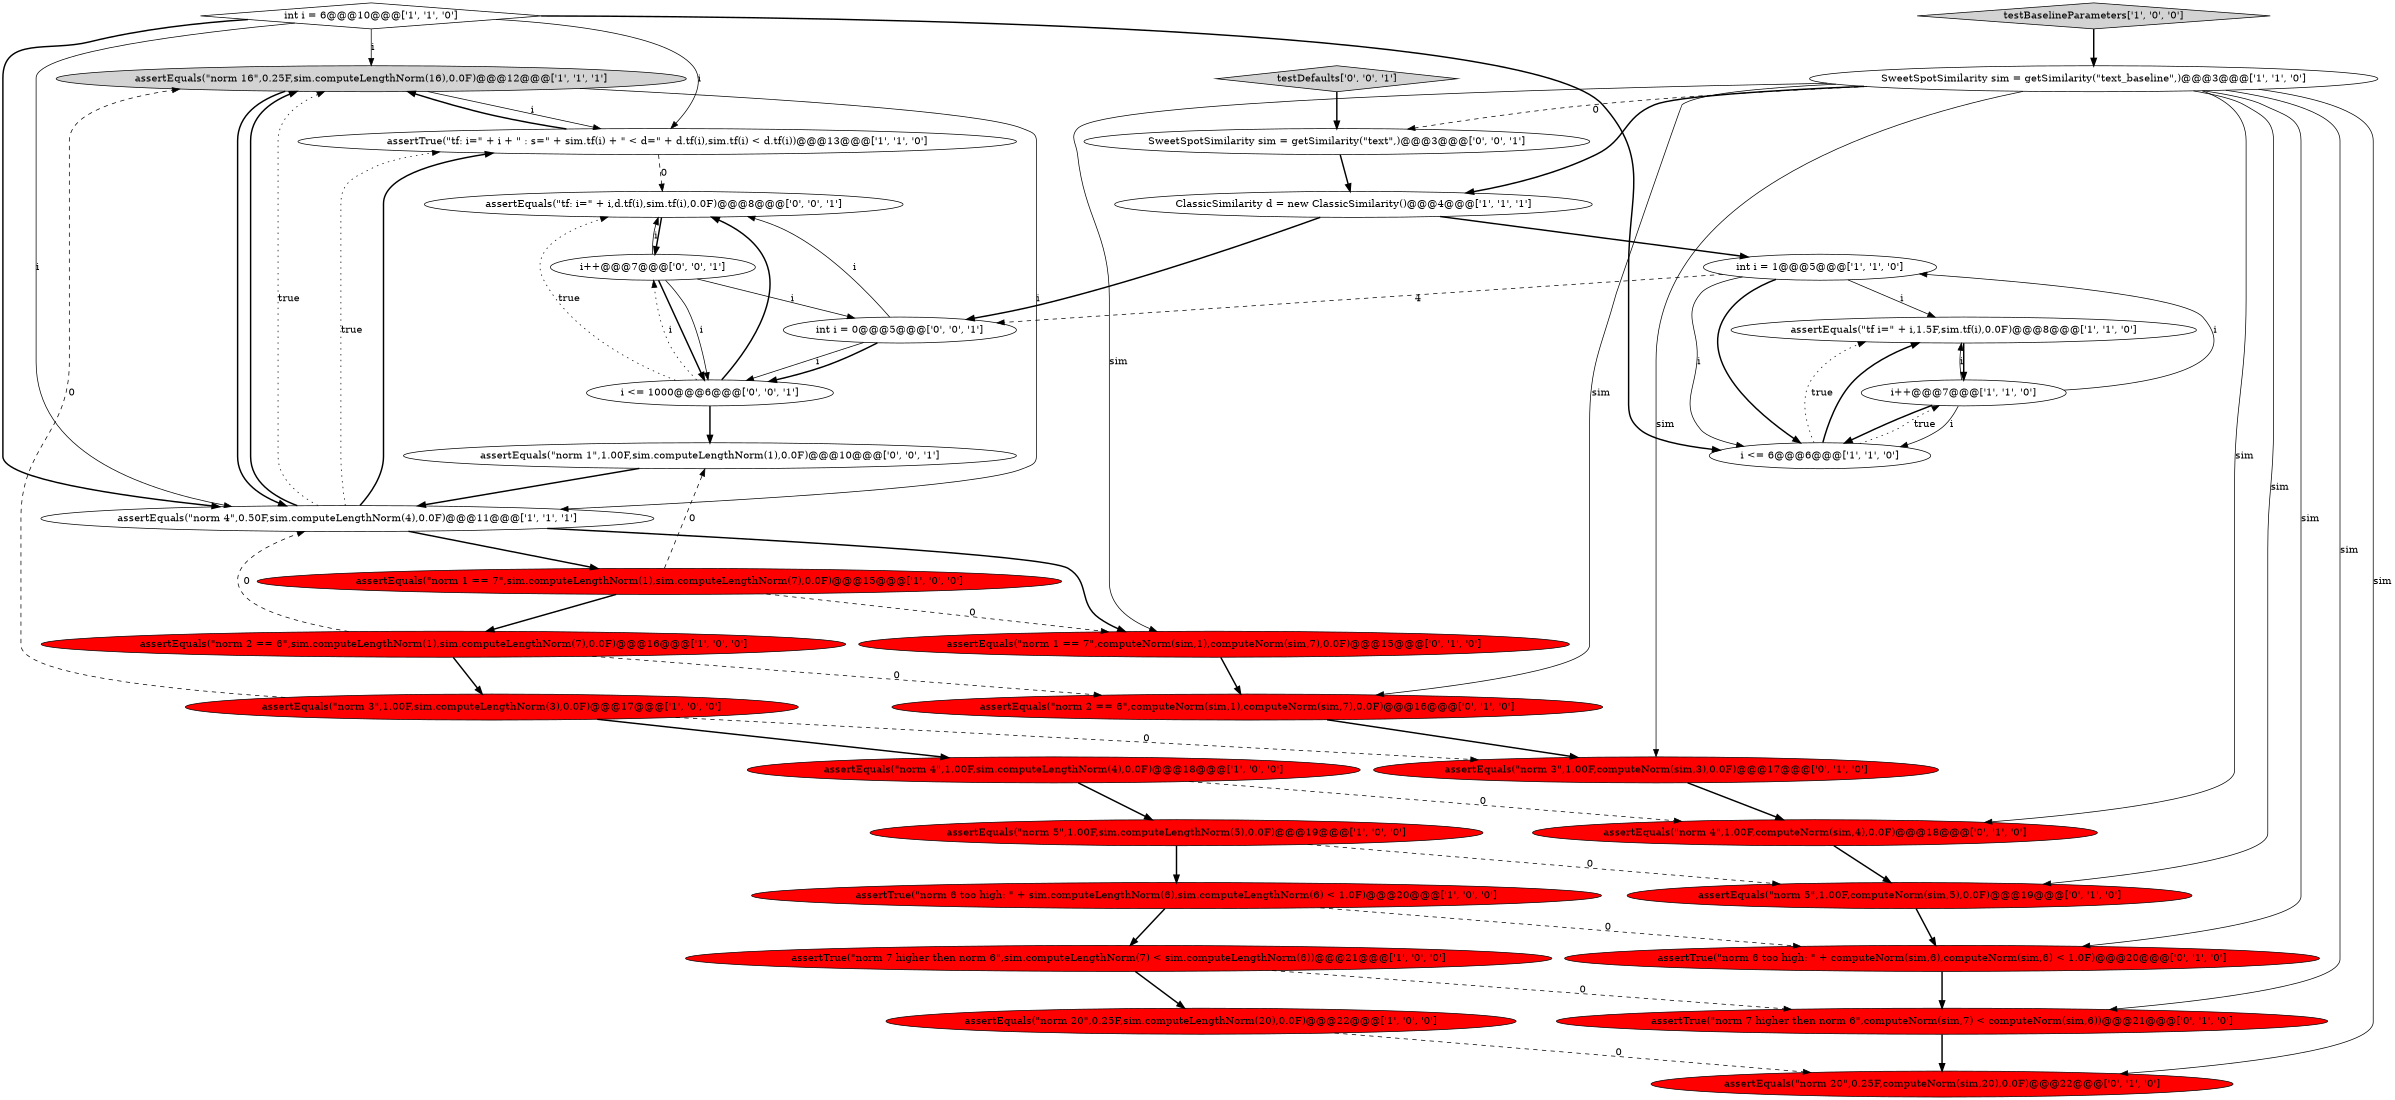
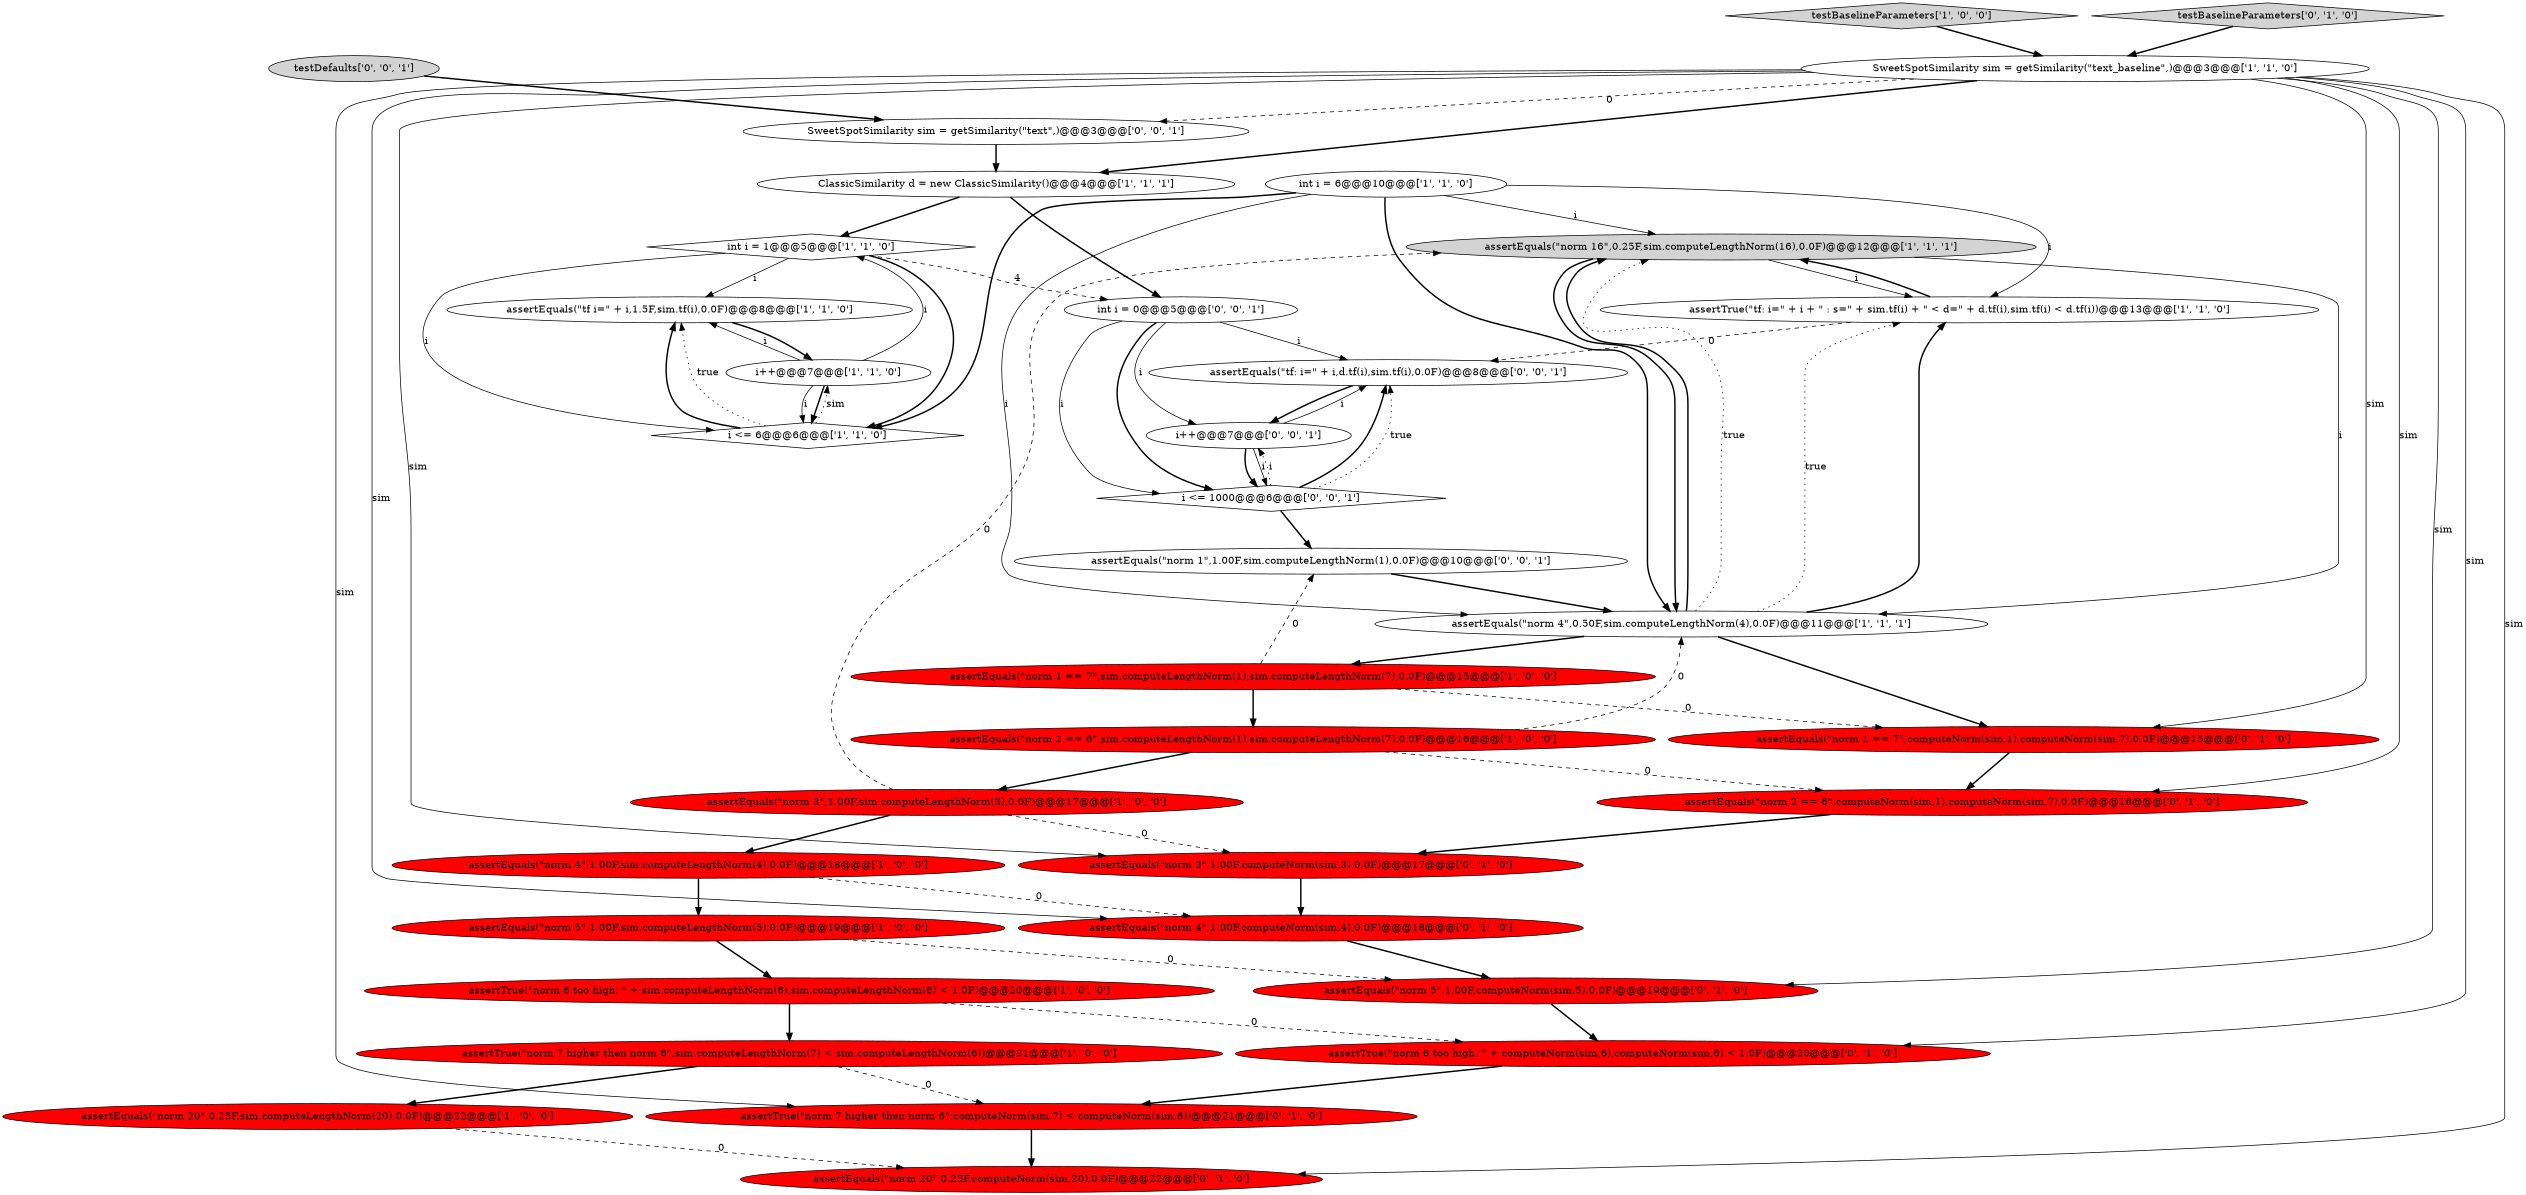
node "int i = 6@@@10@@@['1', '1', '0']": shape diamond -> ellipse
node "testBaselineParameters['0', '1', '0']": added
node "testDefaults['0', '0', '1']": shape diamond -> ellipse
node "int i = 1@@@5@@@['1', '1', '0']": shape ellipse -> diamond
edge "i++@@@7@@@['0', '0', '1']" -> "int i = 0@@@5@@@['0', '0', '1']": reversed
node "i <= 1000@@@6@@@['0', '0', '1']": shape ellipse -> diamond
edge "i <= 6@@@6@@@['1', '1', '0']" -> "i++@@@7@@@['1', '1', '0']": label "true" -> "sim"
node "i <= 6@@@6@@@['1', '1', '0']": shape ellipse -> diamond
